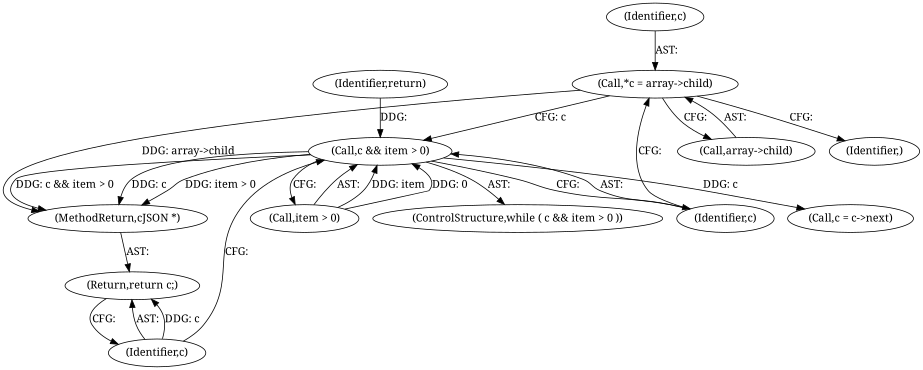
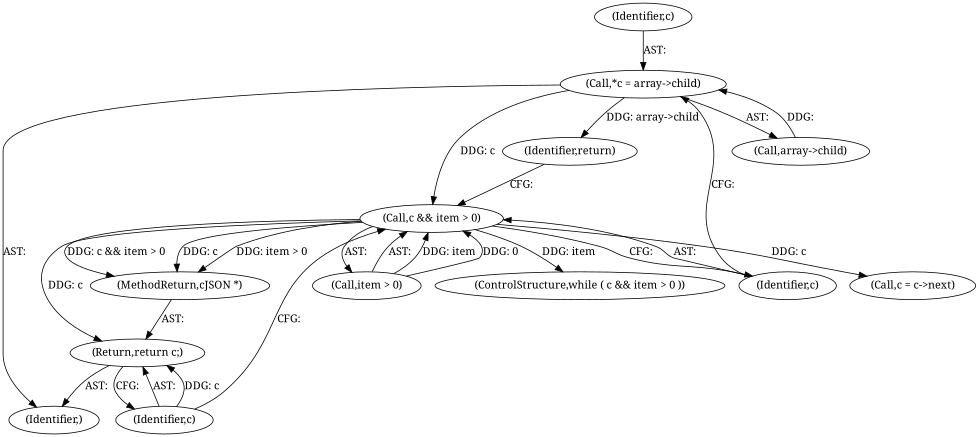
edge "(Identifier,return)" -> "(Call,c && item > 0)": label "DDG: " -> "CFG: "
edge "(Call,*c = array->child)" -> "(Call,c && item > 0)": label "CFG: c" -> "DDG: c"
edge "(Call,*c = array->child)" -> "(Call,array->child)": label "CFG: " -> "AST: "
edge "(Call,array->child)" -> "(Call,*c = array->child)": label "AST: " -> "DDG: "
edge "(Call,*c = array->child)" -> "(Identifier,)": label "CFG: " -> "AST: "
edge "(Call,*c = array->child)" -> "(MethodReturn,cJSON *)": now "(Call,*c = array->child)" -> "(Identifier,return)"
edge "(Call,c && item > 0)" -> "(Call,item > 0)": label "CFG: " -> "AST: "
edge "(Call,c && item > 0)" -> "(ControlStructure,while ( c && item > 0 ))": label "AST: " -> "DDG: item"
edge "(Call,c && item > 0)" -> "(Return,return c;)": added, label "DDG: c"
edge "(Return,return c;)" -> "(Identifier,)": added, label "AST:"
